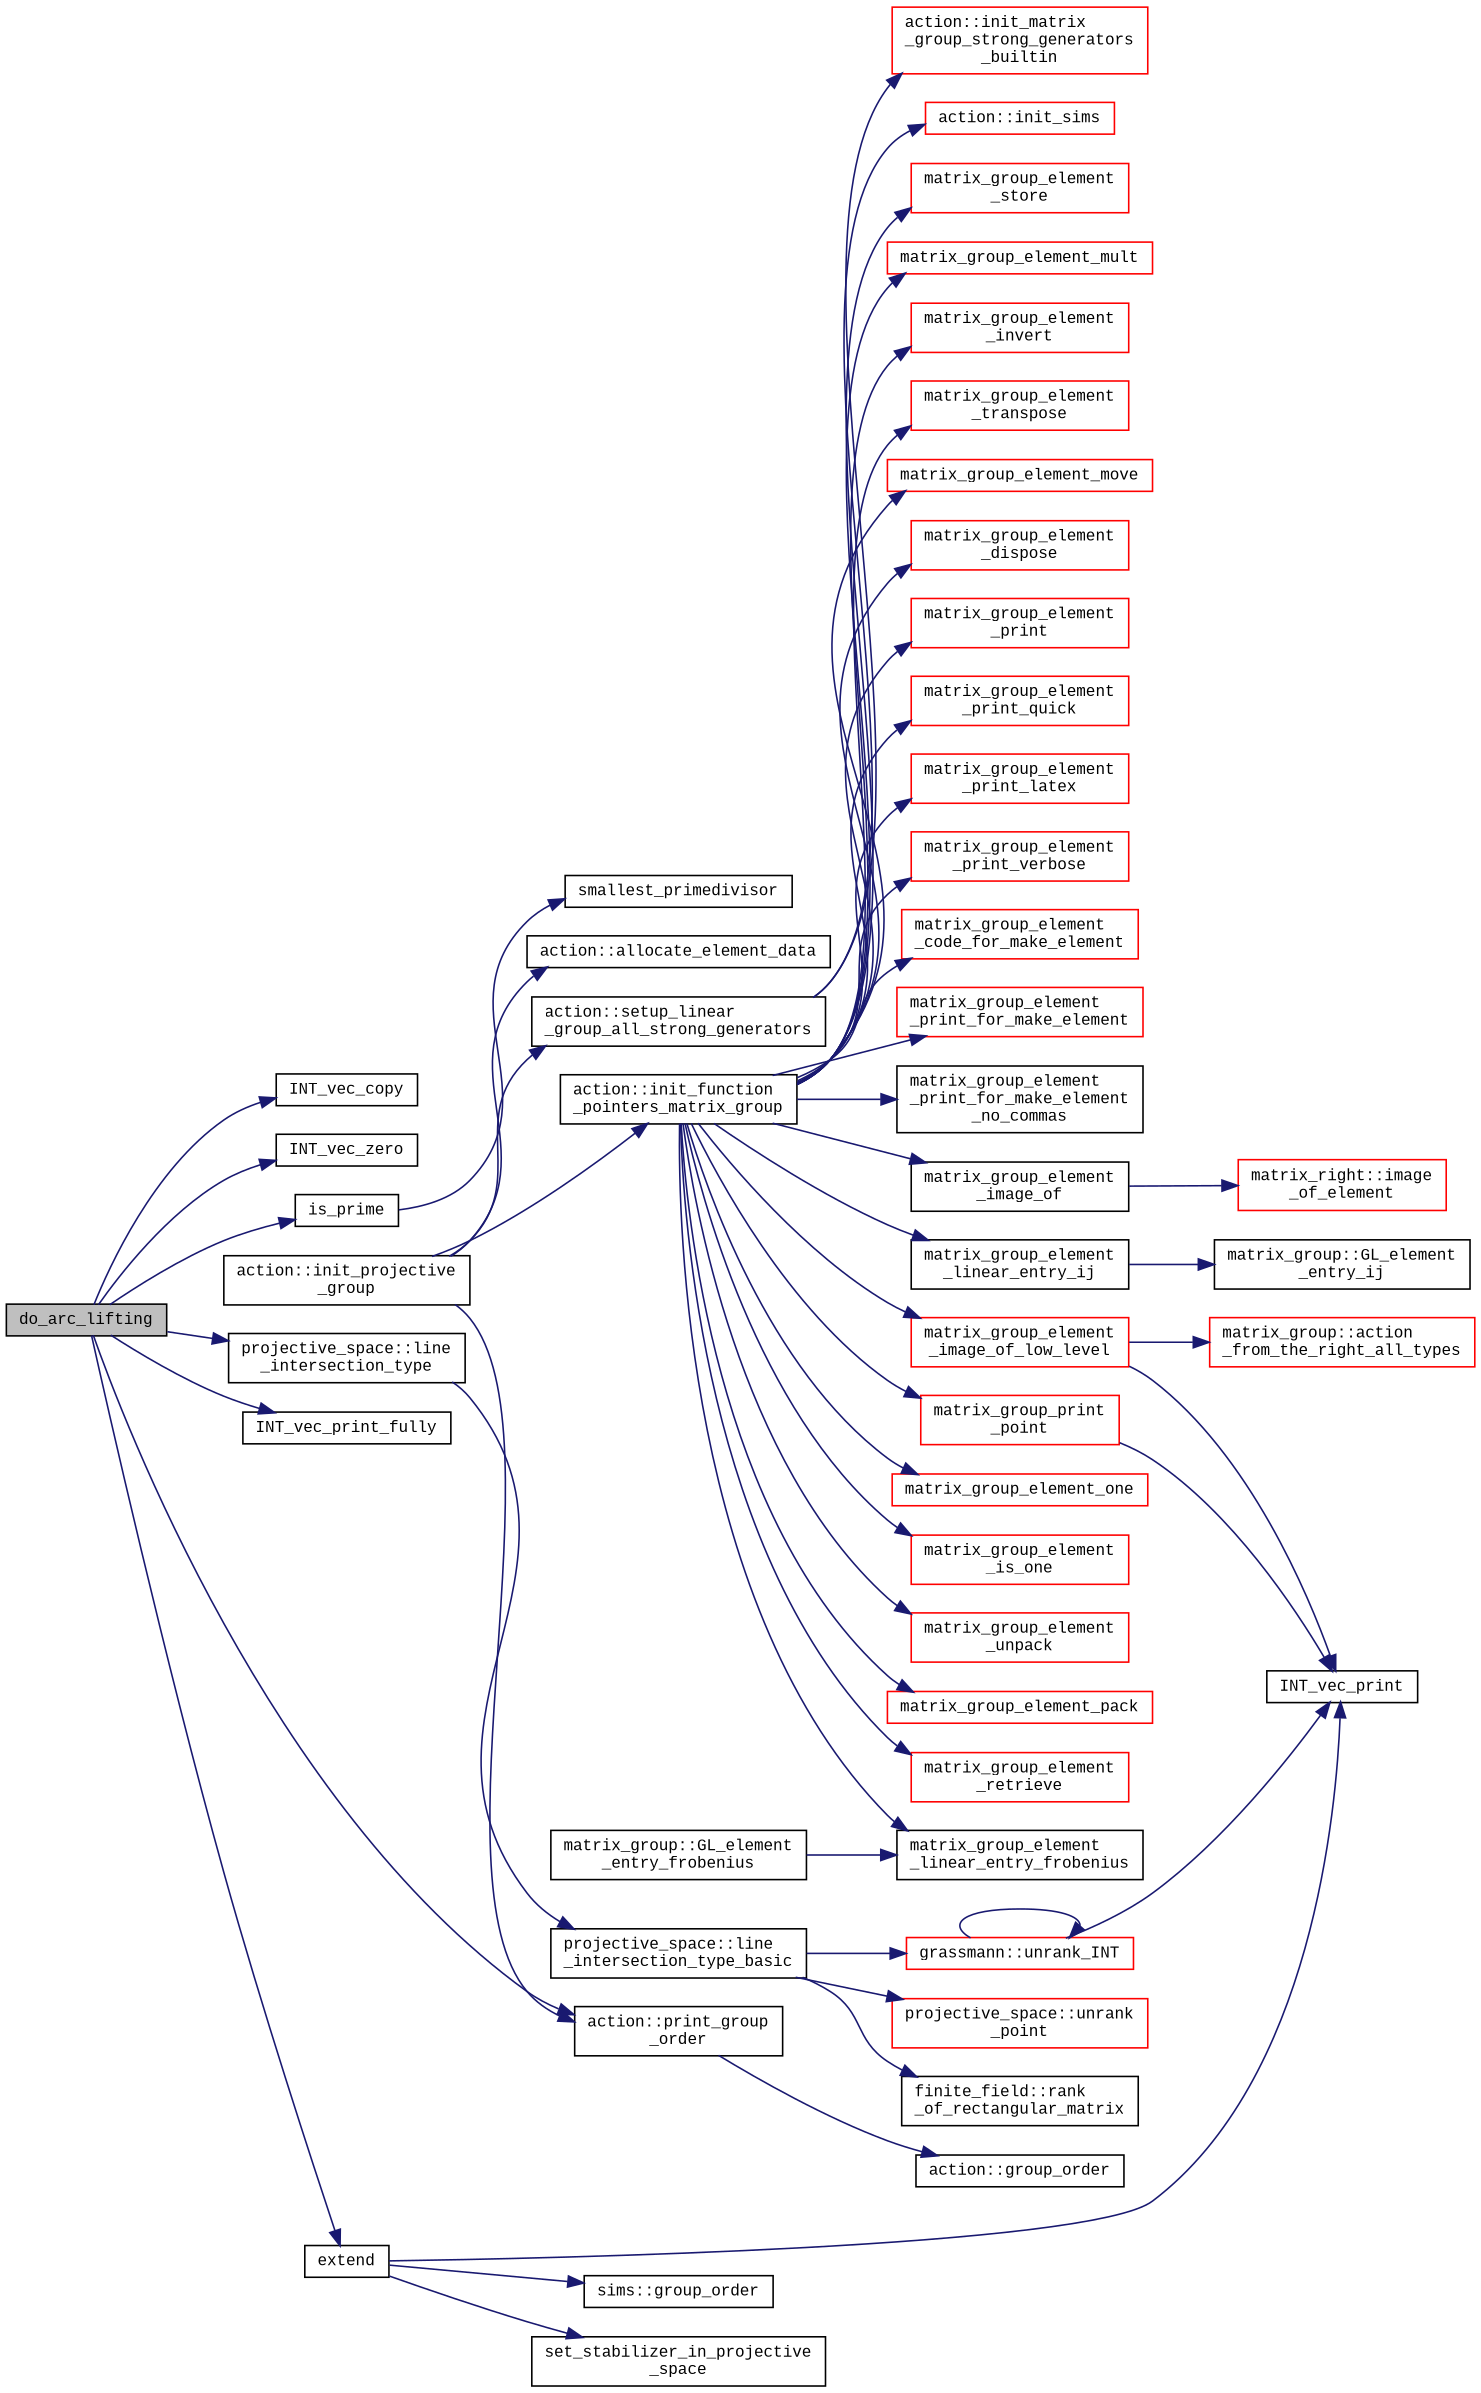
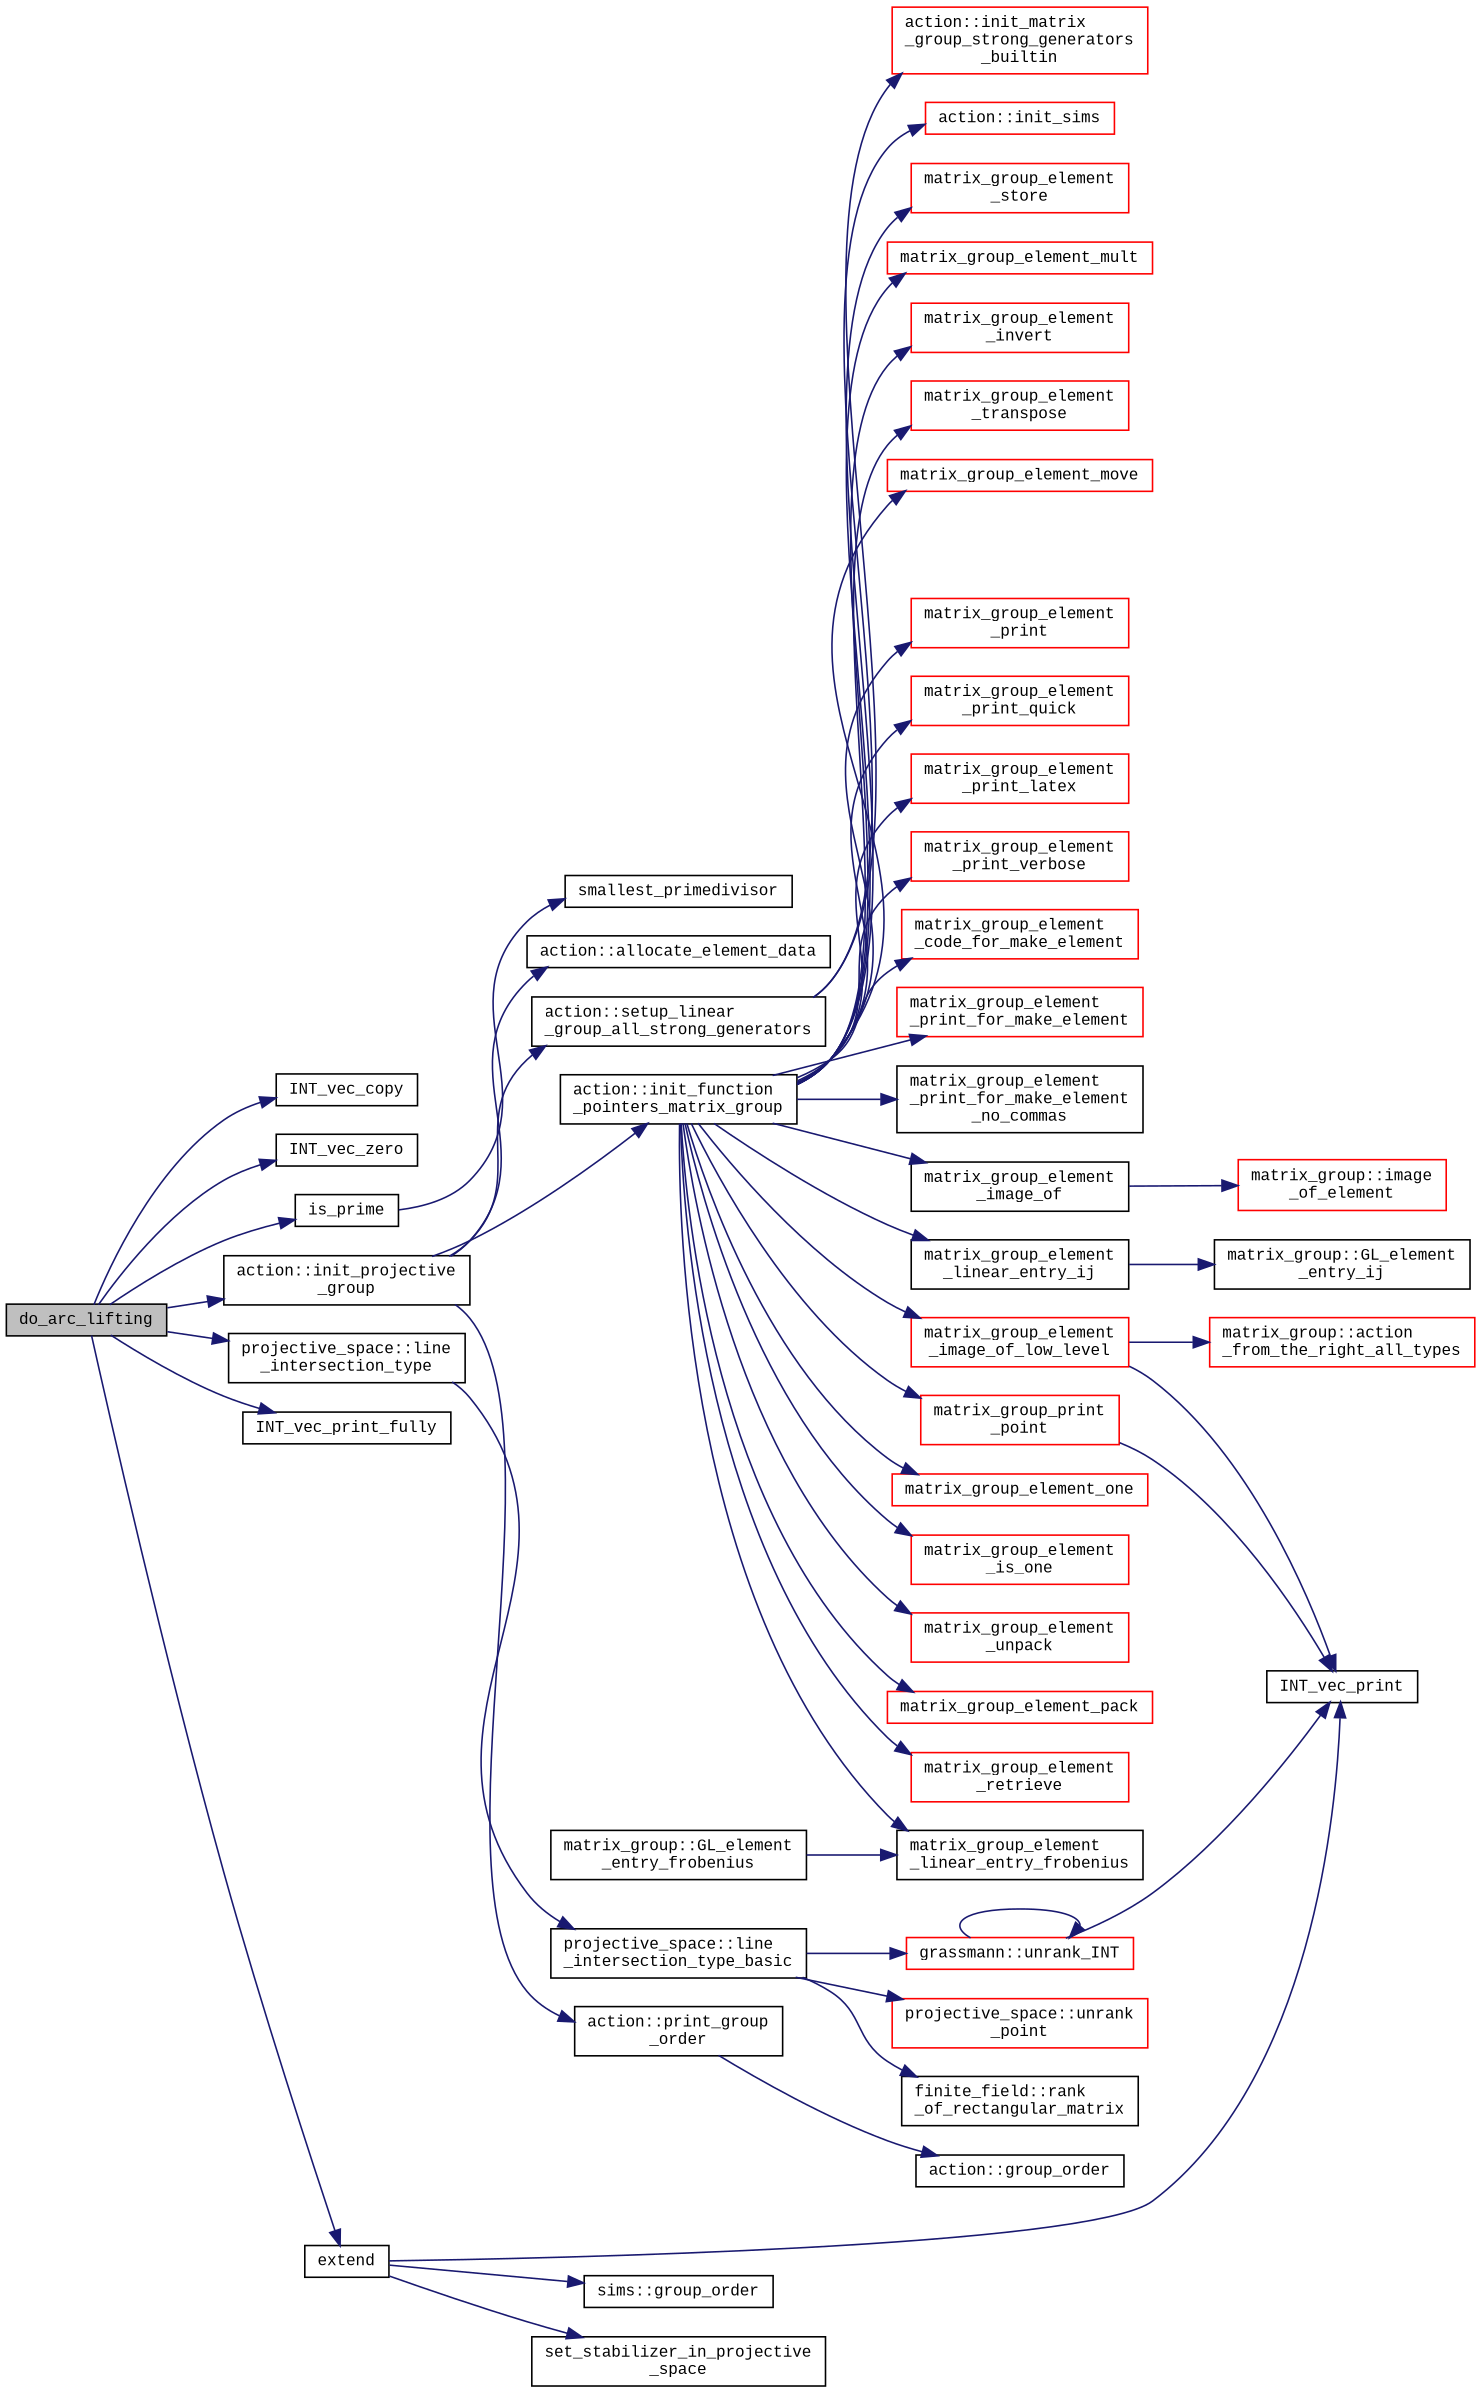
node "matrix_group_element _dispose": removed
node "matrix_right::image _of_element": label "matrix_right::image _of_element" -> "matrix_group::image _of_element"
edge "do_arc_lifting" -> "action::print_group _order": now "do_arc_lifting" -> "action::init_projective _group"
